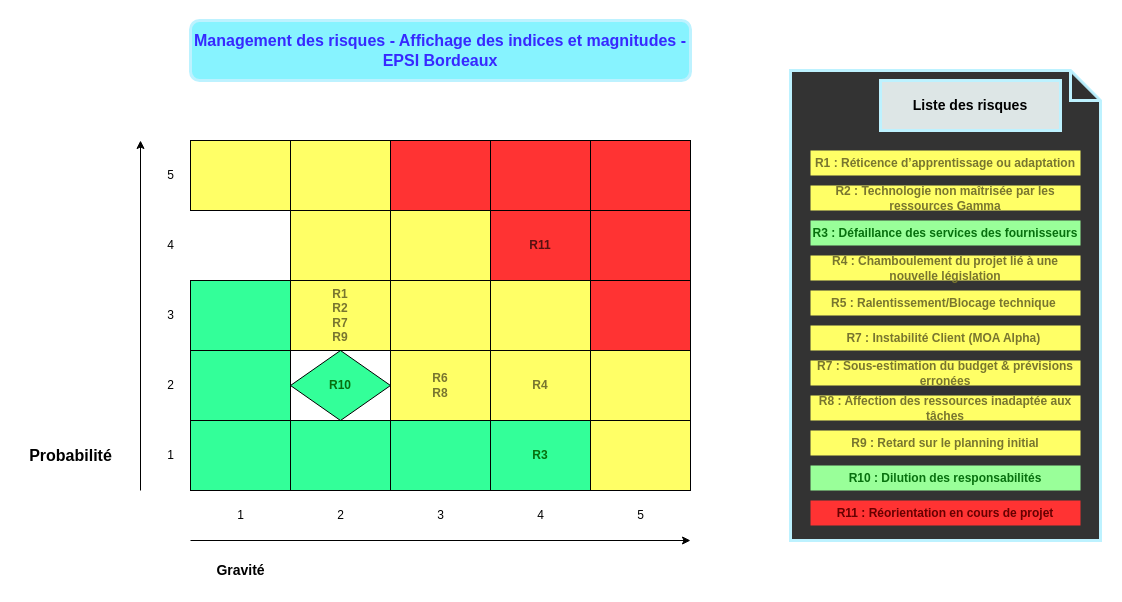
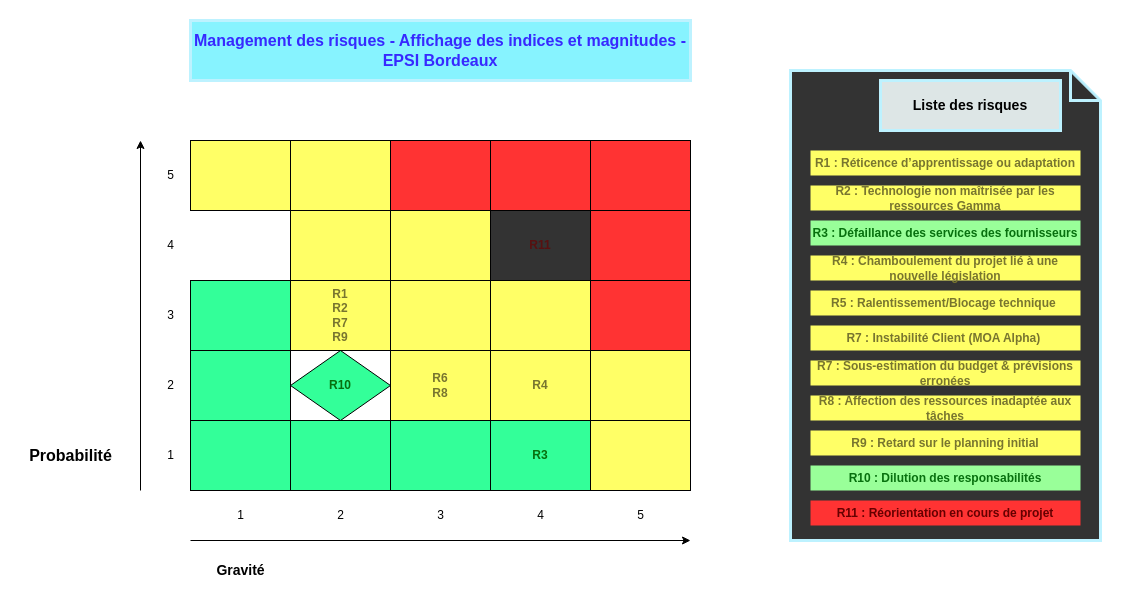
node "Management des risques - Affichage des indices et magnitudes - EPSI Bordeaux": shape rounded rectangle -> rectangle
node "R11": fillcolor #ff3333 -> #333333
